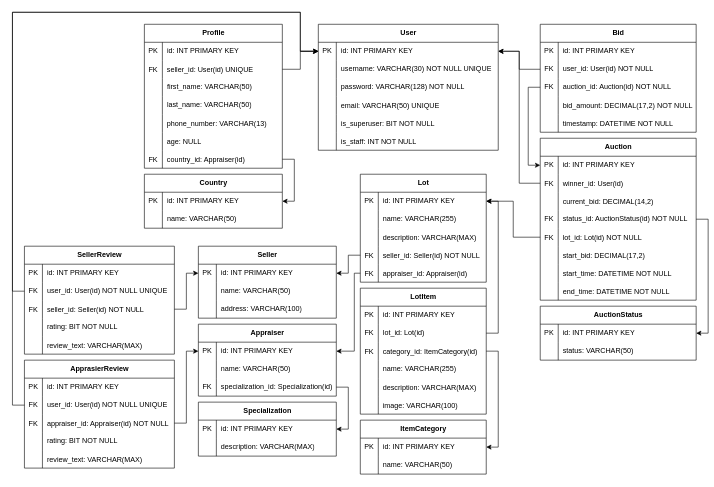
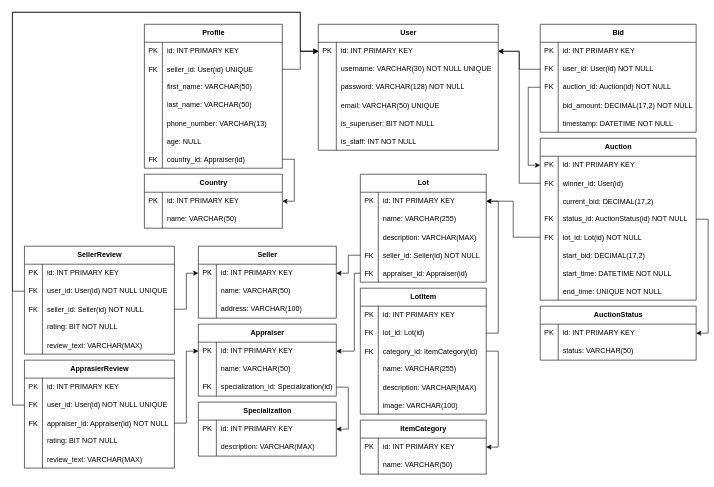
node "current_bid: DECIMAL(14,2)": label "current_bid: DECIMAL(14,2)" -> "current_bid: DECIMAL(17,2)"
node "end_time: DATETIME NOT NULL": label "end_time: DATETIME NOT NULL" -> "end_time: UNIQUE NOT NULL"
